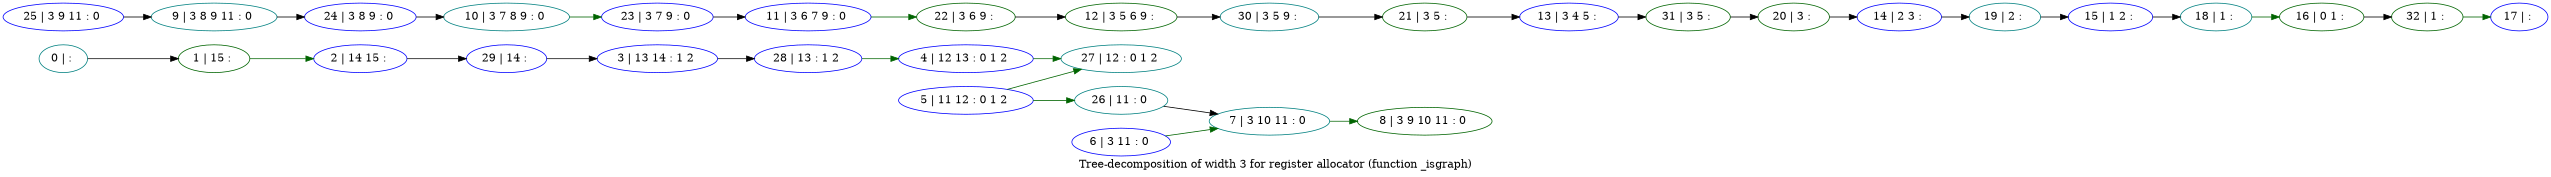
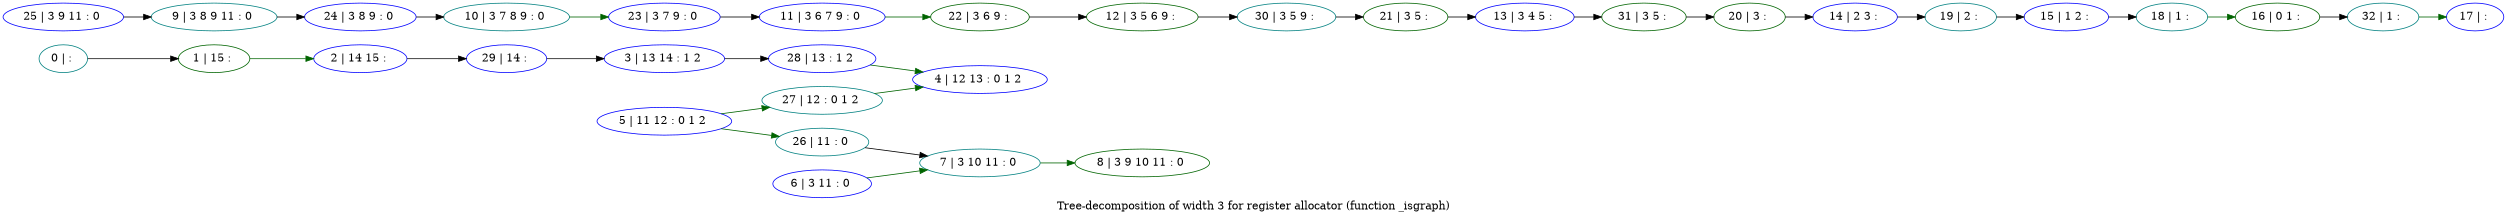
node "32 | 1 :": color darkgreen -> teal
edge "4 | 12 13 : 0 1 2" -> "27 | 12 : 0 1 2": reversed
